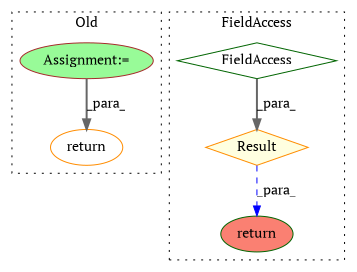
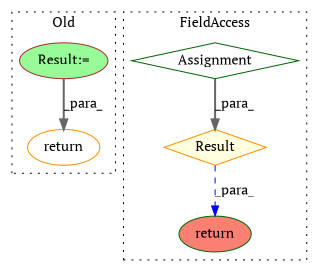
node "Assignment:=": label "Assignment:=" -> "Result:="
node "FieldAccess": label "FieldAccess" -> "Assignment"
